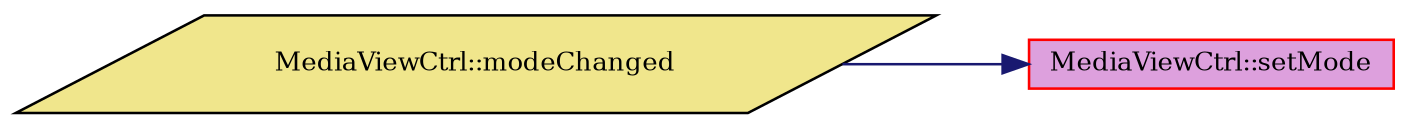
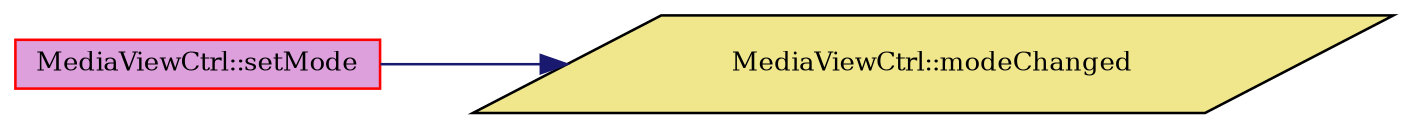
edge "MediaViewCtrl::modeChanged" -> "MediaViewCtrl::setMode": reversed
